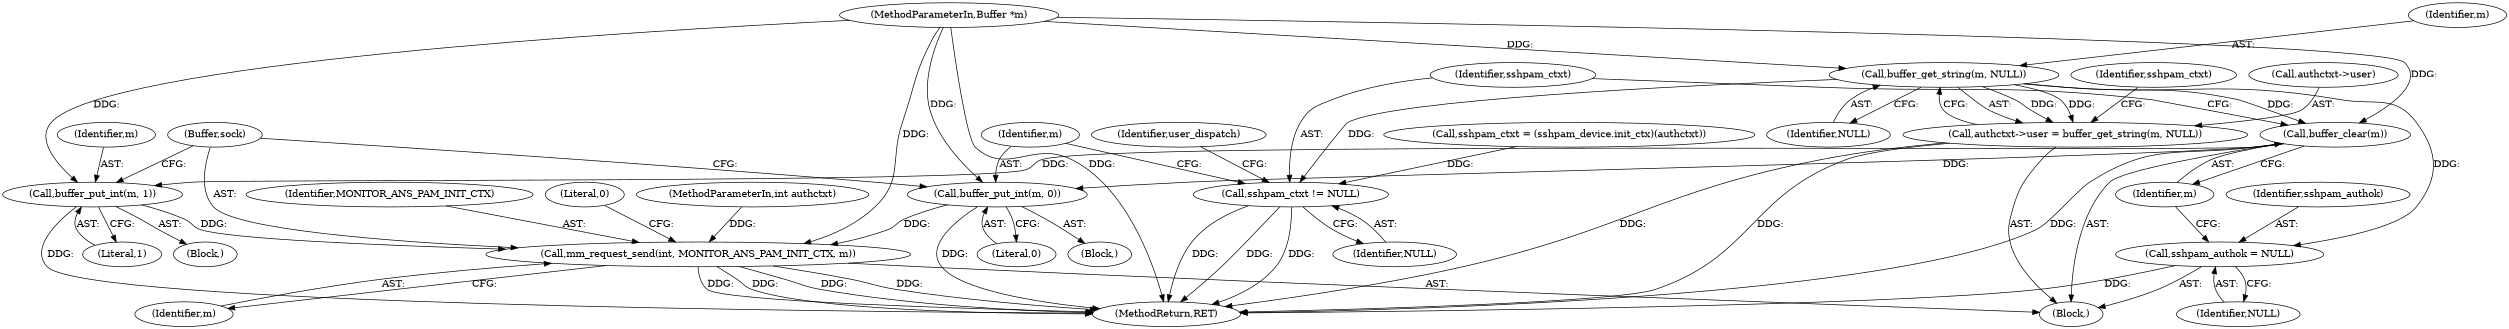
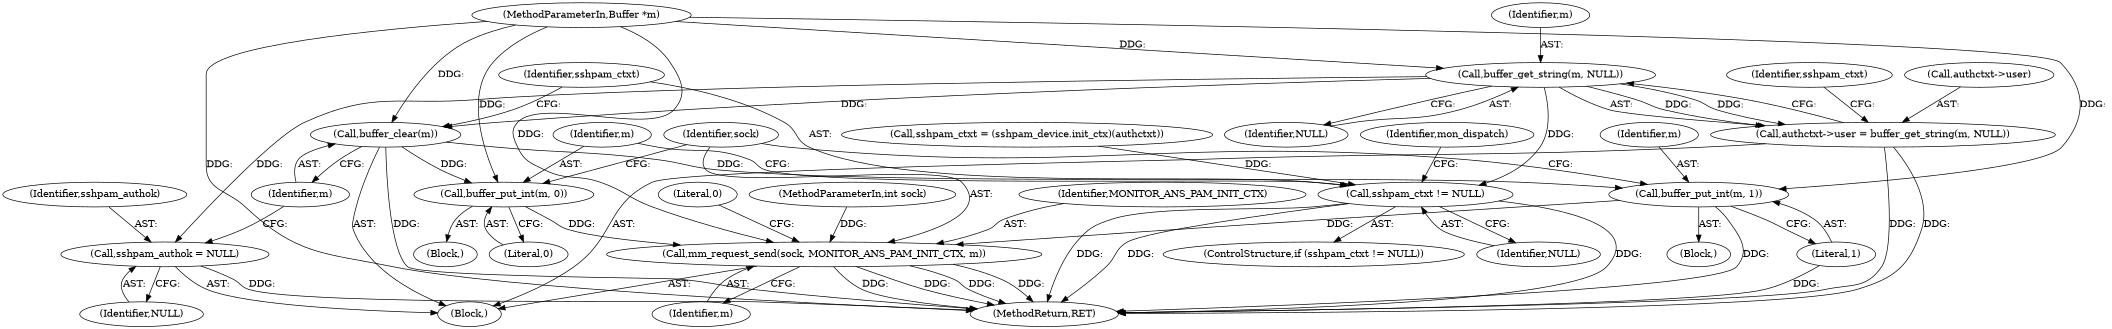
node "(Buffer,sock)": label "(Buffer,sock)" -> "(Identifier,sock)"
node "(Identifier,user_dispatch)": label "(Identifier,user_dispatch)" -> "(Identifier,mon_dispatch)"
node "(MethodParameterIn,int authctxt)": label "(MethodParameterIn,int authctxt)" -> "(MethodParameterIn,int sock)"
node "(Call,mm_request_send(int, MONITOR_ANS_PAM_INIT_CTX, m))": label "(Call,mm_request_send(int, MONITOR_ANS_PAM_INIT_CTX, m))" -> "(Call,mm_request_send(sock, MONITOR_ANS_PAM_INIT_CTX, m))"
node "(ControlStructure,if (sshpam_ctxt != NULL))": added
edge "(Call,buffer_put_int(m, 0))" -> "(MethodReturn,RET)": now "(Literal,1)" -> "(MethodReturn,RET)"
